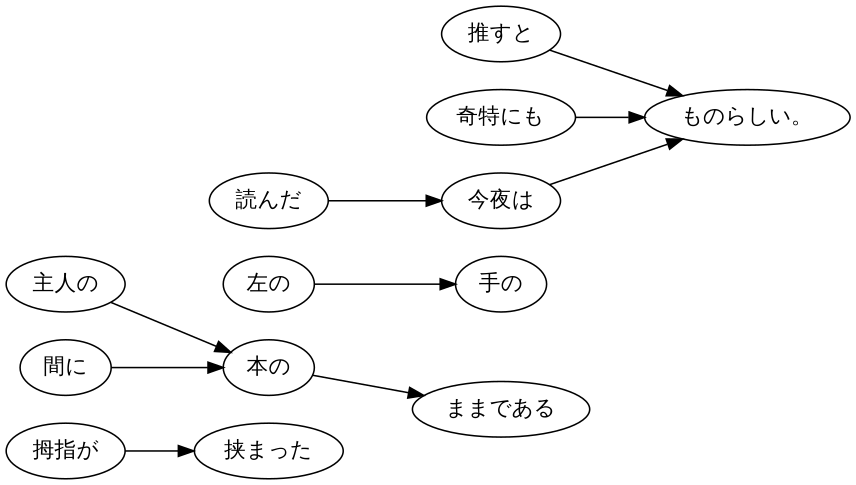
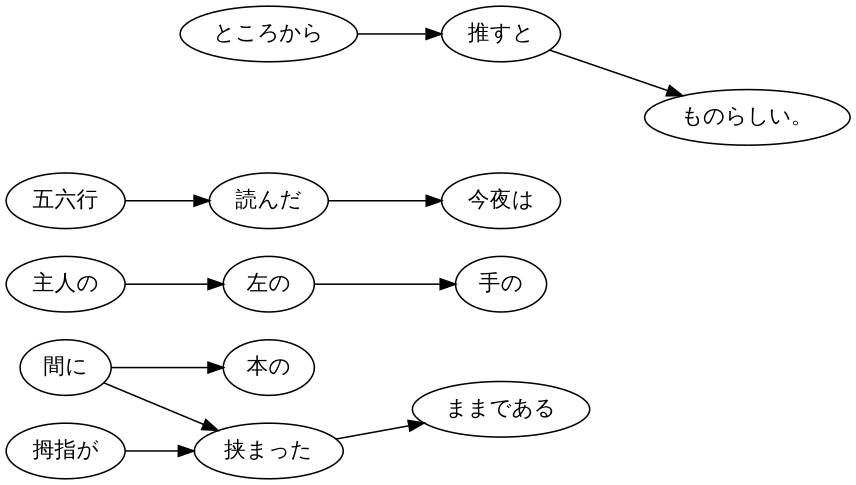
node "ところから": added
node "奇特にも": removed
edge "今夜は" -> "ものらしい。": removed
node "五六行": added
edge "主人の" -> "本の": now "主人の" -> "左の"
edge "本の" -> "ままである": now "挟まった" -> "ままである"
edge "間に" -> "挟まった": added
